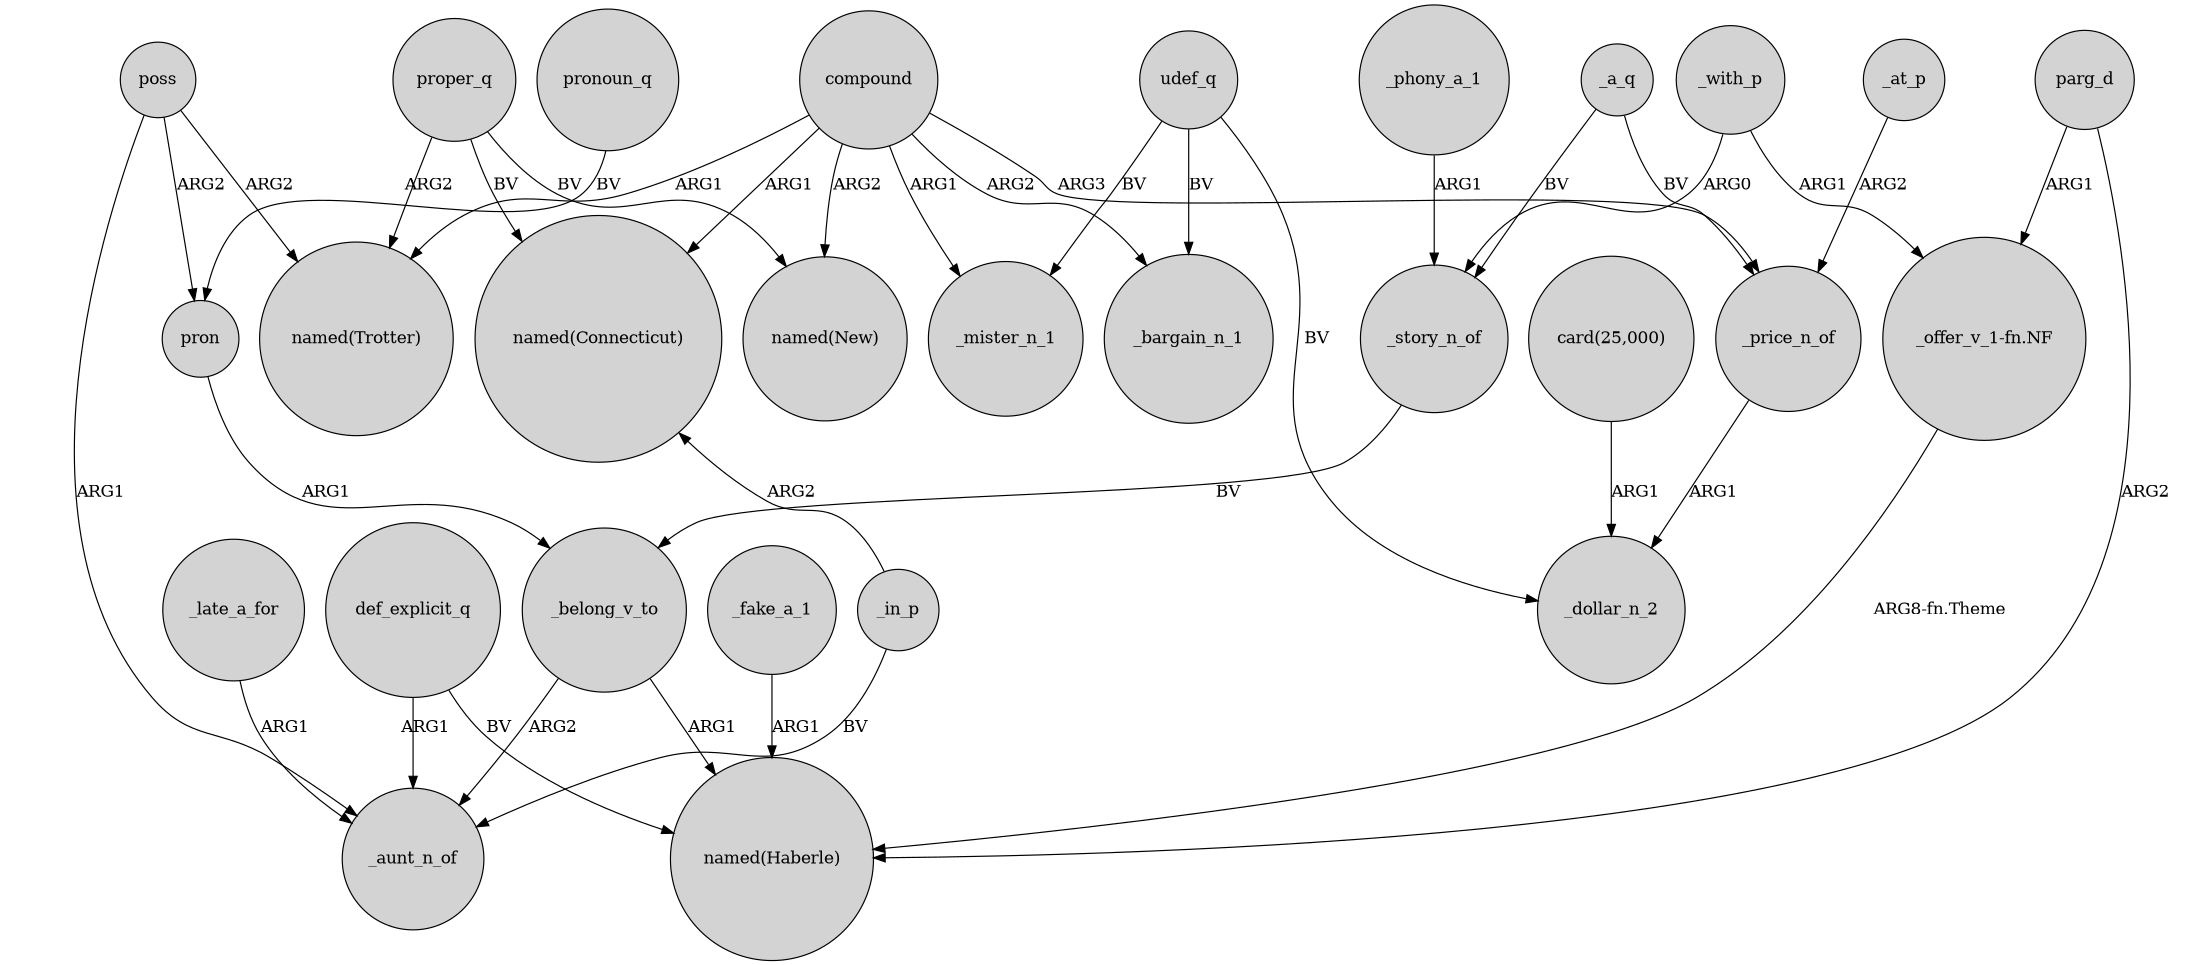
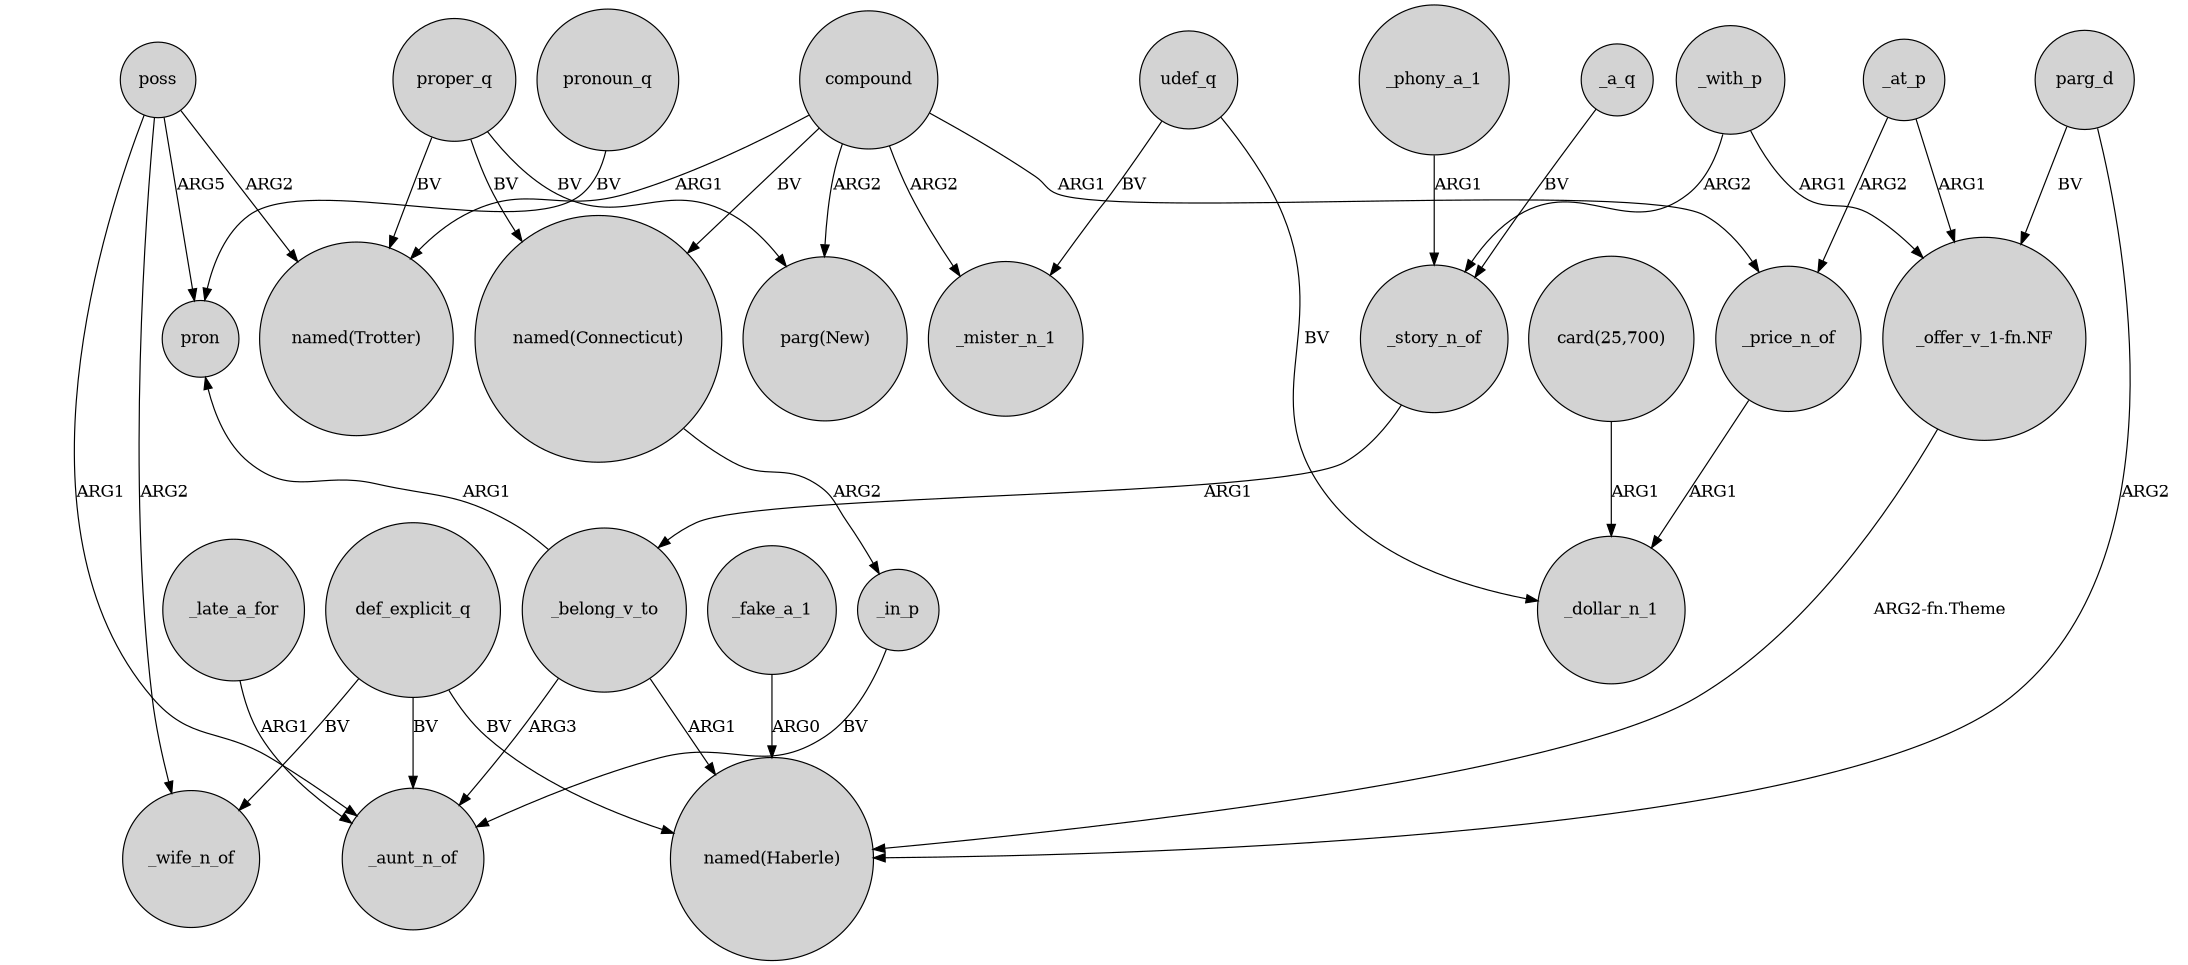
edge "_at_p" -> "_offer_v_1-fn.NF": added, label "ARG1"
edge "poss" -> "pron": label "ARG2" -> "ARG5"
edge "proper_q" -> "named(Trotter)": label "ARG2" -> "BV"
edge "compound" -> "named(Connecticut)": label "ARG1" -> "BV"
edge "compound" -> "_mister_n_1": label "ARG1" -> "ARG2"
edge "compound" -> "_price_n_of": label "ARG3" -> "ARG1"
edge "_with_p" -> "_story_n_of": label "ARG0" -> "ARG2"
edge "parg_d" -> "_offer_v_1-fn.NF": label "ARG1" -> "BV"
edge "_a_q" -> "_price_n_of": removed, label "BV"
node "named(New)": label "named(New)" -> "parg(New)"
node "_bargain_n_1": removed
node "card(25,000)": label "card(25,000)" -> "card(25,700)"
edge "_story_n_of" -> "_belong_v_to": label "BV" -> "ARG1"
edge "_in_p" -> "named(Connecticut)": reversed
edge "pron" -> "_belong_v_to": reversed
node "_dollar_n_2": label "_dollar_n_2" -> "_dollar_n_1"
edge "_offer_v_1-fn.NF" -> "named(Haberle)": label "ARG8-fn.Theme" -> "ARG2-fn.Theme"
edge "def_explicit_q" -> "_aunt_n_of": label "ARG1" -> "BV"
edge "_belong_v_to" -> "_aunt_n_of": label "ARG2" -> "ARG3"
edge "_fake_a_1" -> "named(Haberle)": label "ARG1" -> "ARG0"
node "_wife_n_of": added
